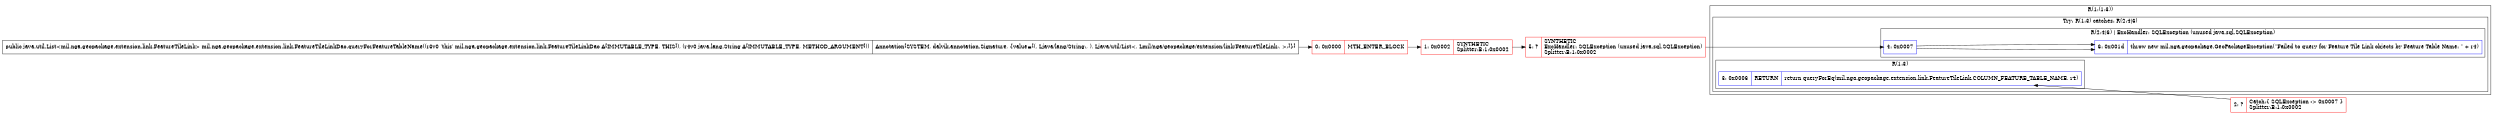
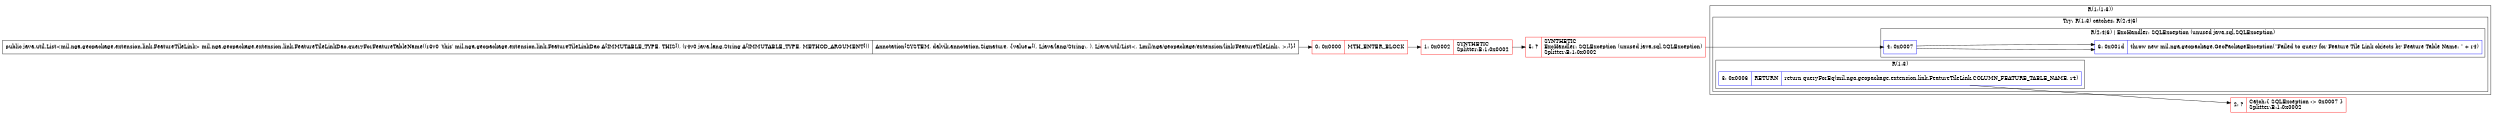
edge "2: ?" -> "3: 0x0006": reversed
